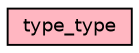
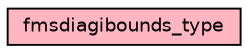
node "type_type": label "type_type" -> "fmsdiagibounds_type"
